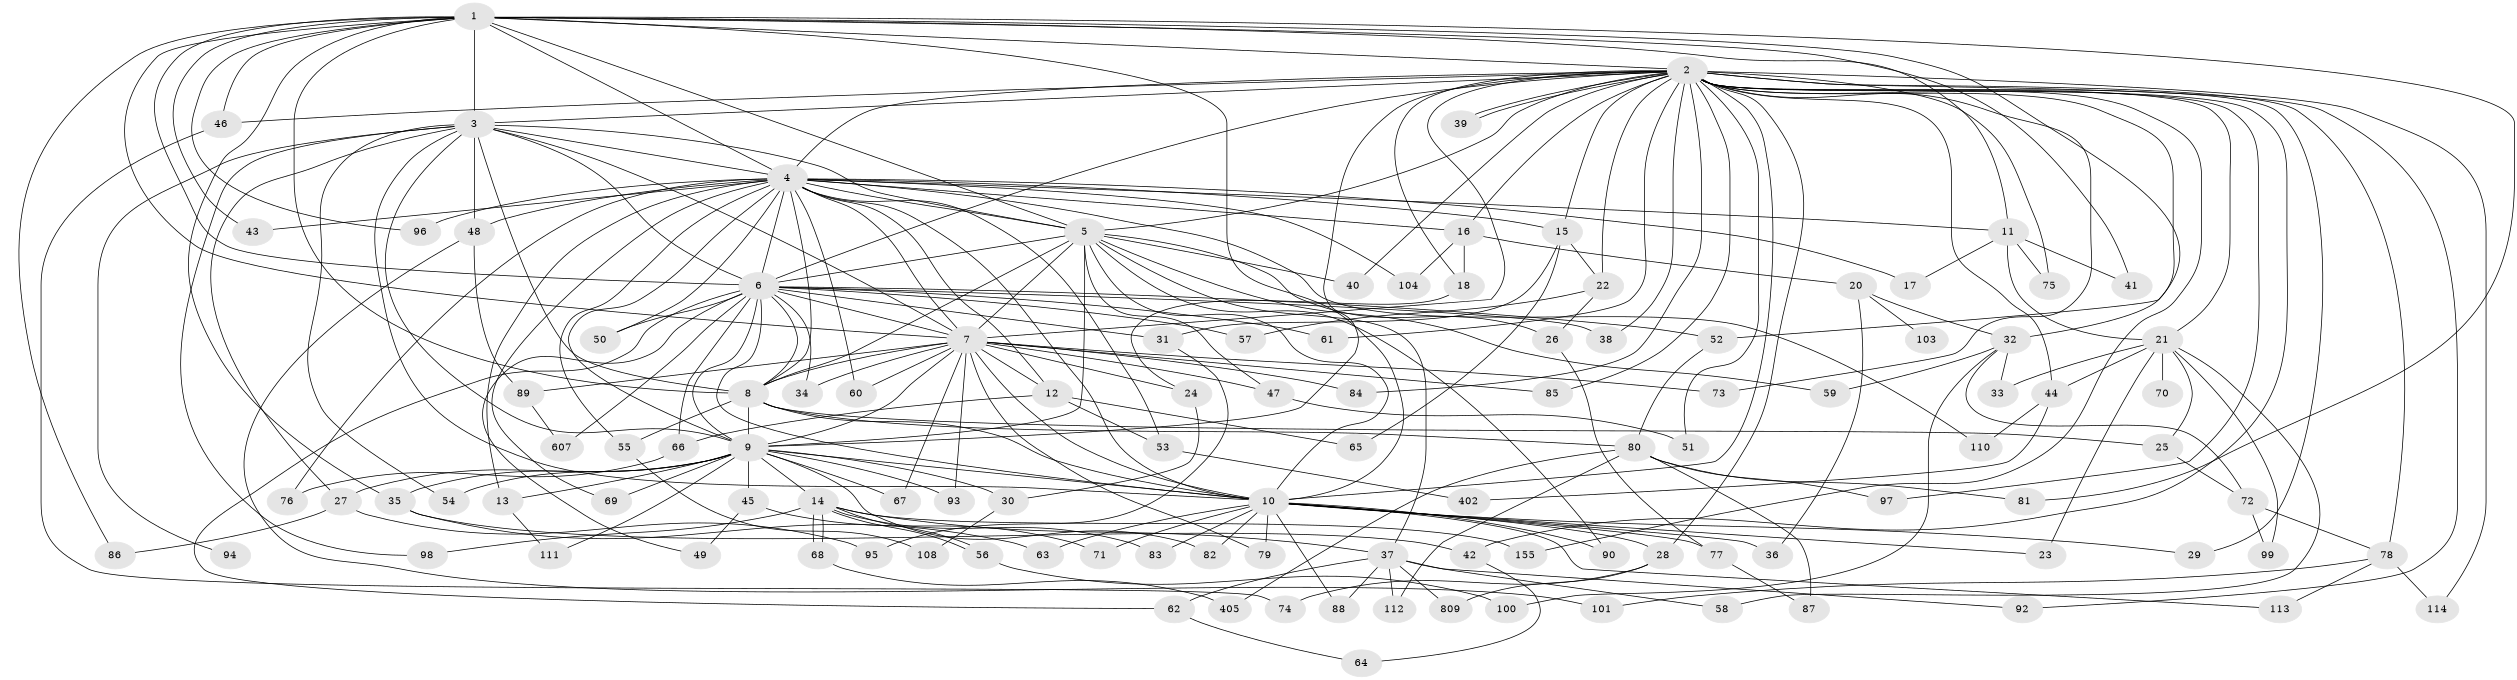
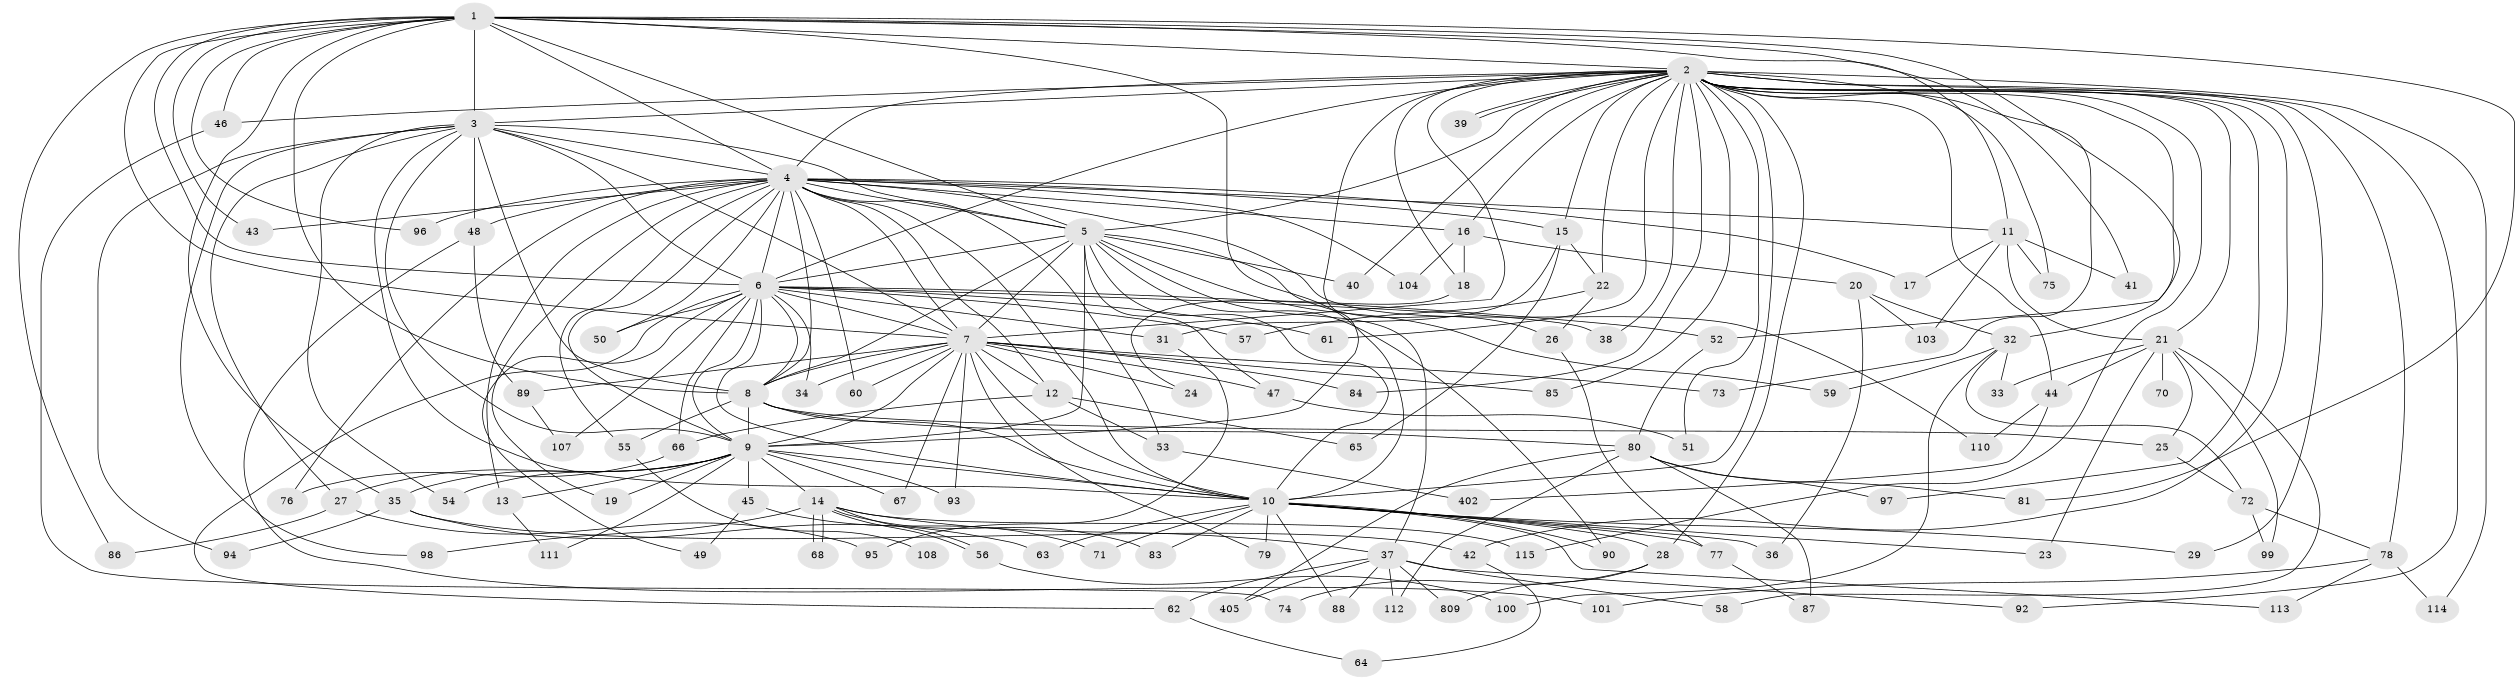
edge "11" -- "103": added
node "607": label "607" -> "107"
node "69": label "69" -> "19"
node "30": removed
edge "35" -- "94": added
node "82": removed
node "155": label "155" -> "115"
edge "68" -- "405": now "37" -- "405"
